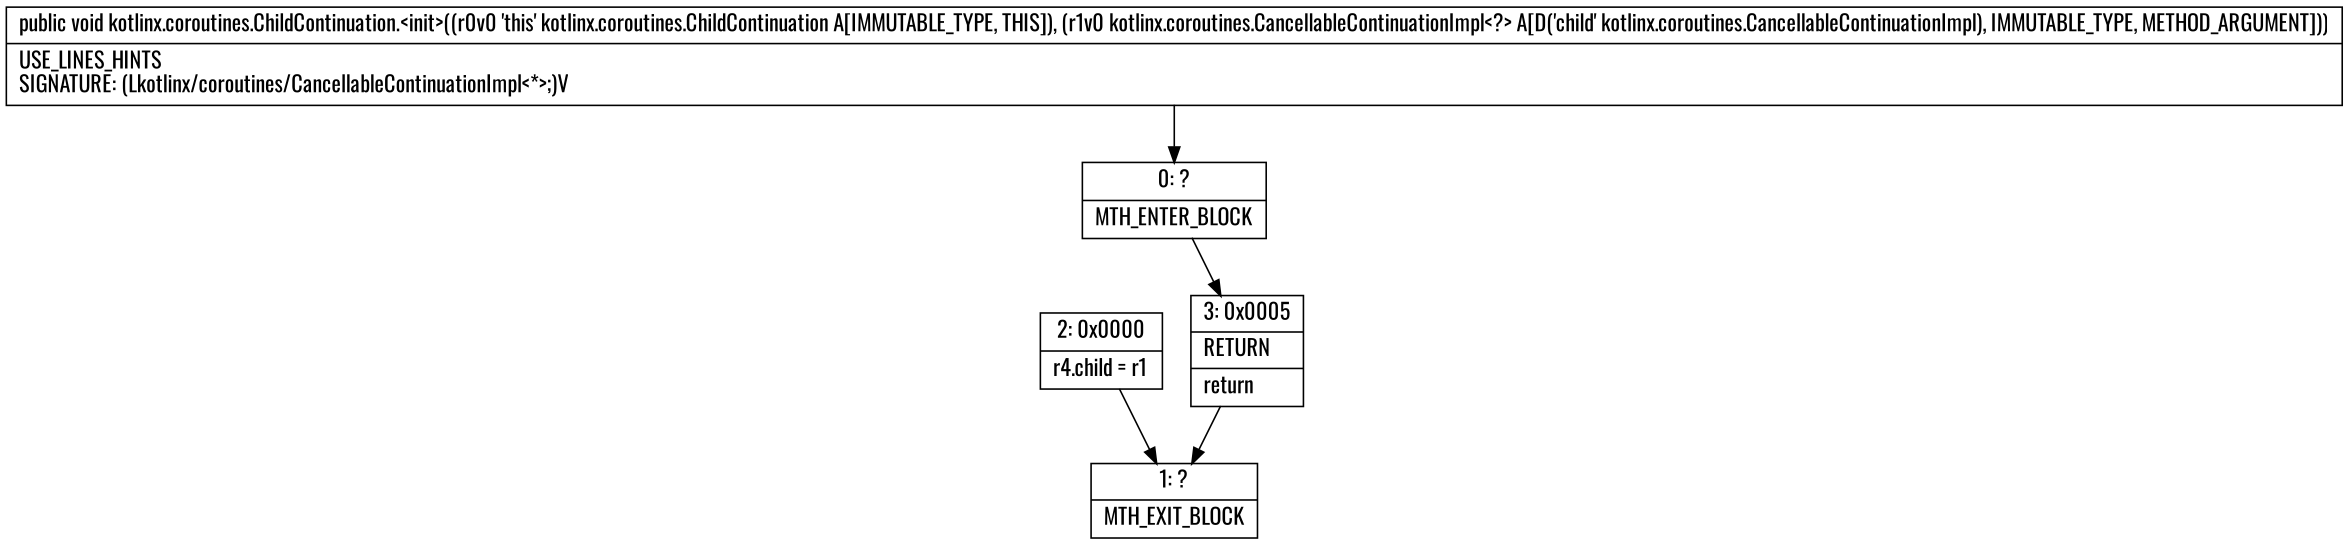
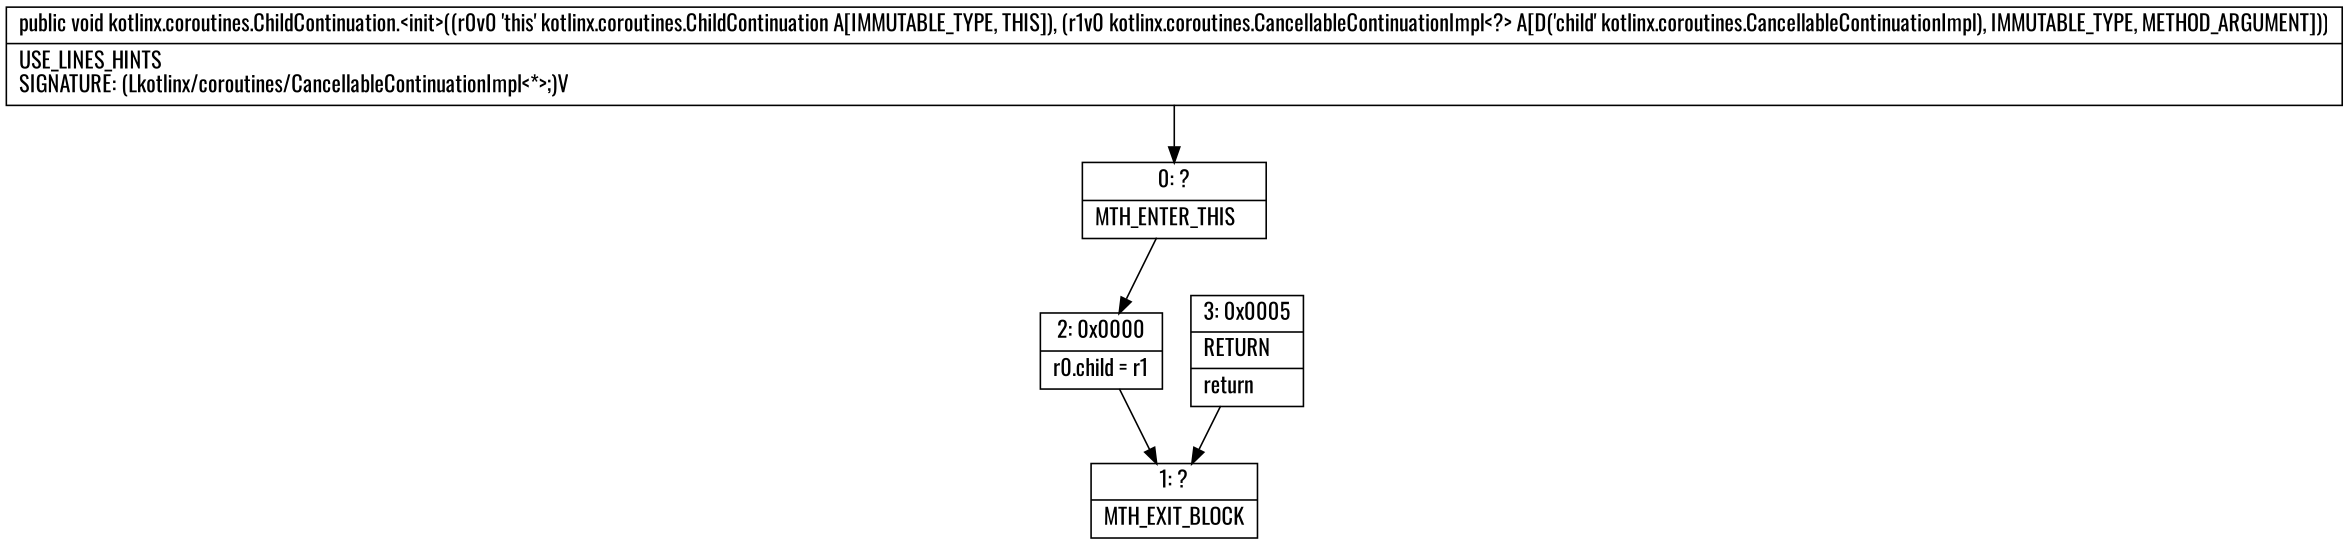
node "0: ?": text "MTH_ENTER_BLOCK" -> "MTH_ENTER_THIS"
edge "0: ?" -> "3: 0x0005": now "0: ?" -> "2: 0x0000"
node "2: 0x0000": text "r4.child = r1" -> "r0.child = r1"
